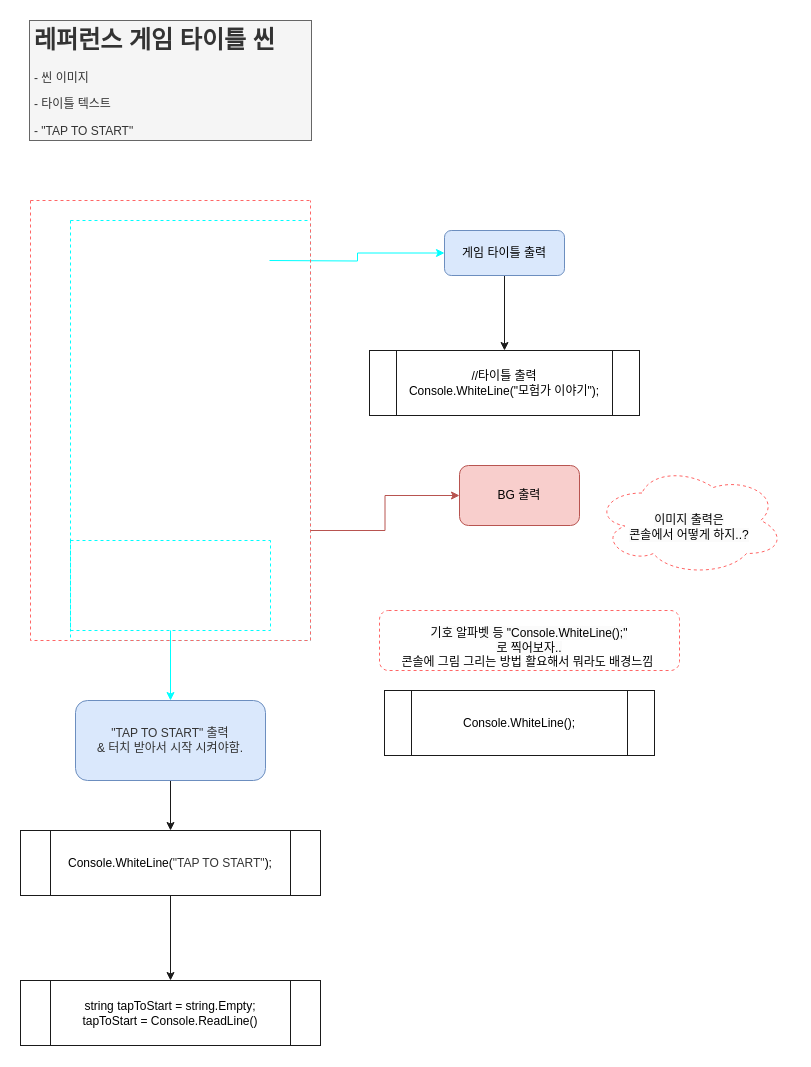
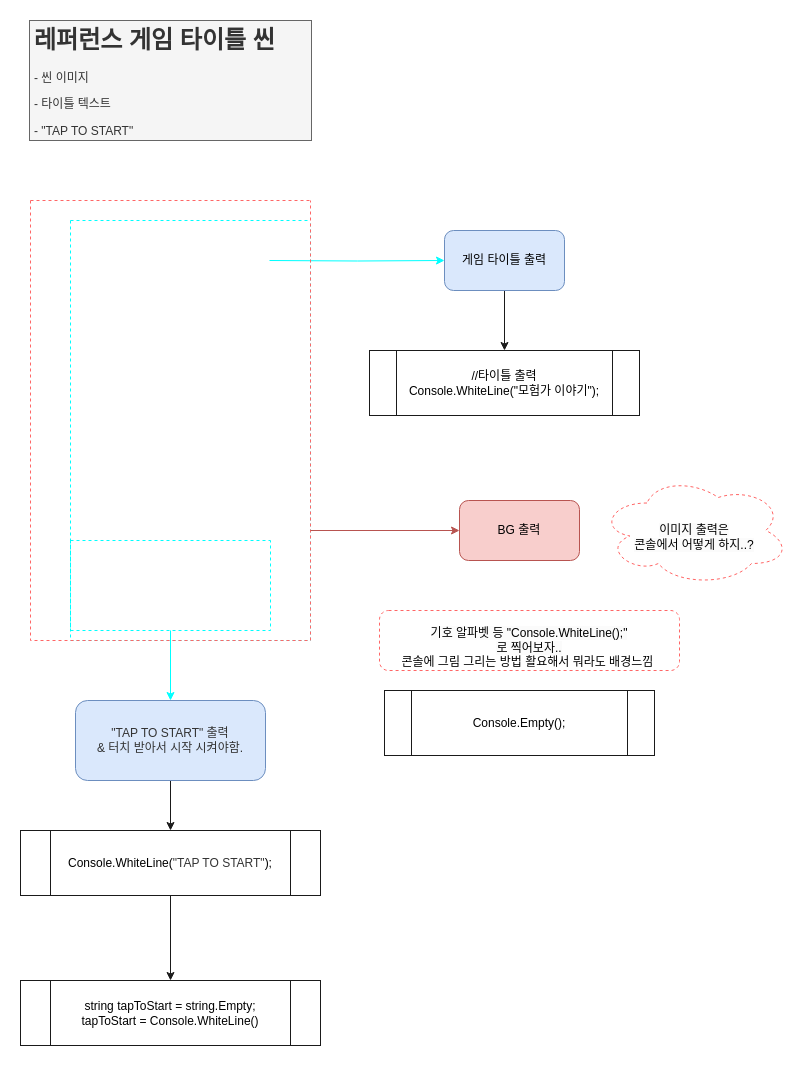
node "게임 타이틀 출력": size 120x45 -> 120x60
node "BG 출력": moved (520, 496) -> (520, 531)
node "이미지 출력은 콘솔에서 어떻게 하지..?": moved (690, 521) -> (695, 531)
node "Console.WhiteLine();": label "Console.WhiteLine();" -> "Console.Empty();"
node "string tapToStart = string.Empty; tapToStart = Console.ReadLine()": label "string tapToStart = string.Empty; tapToStart = Console.ReadLine()" -> "string tapToStart = string.Empty; tapToStart = Console.WhiteLine()"
